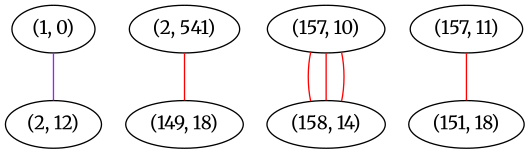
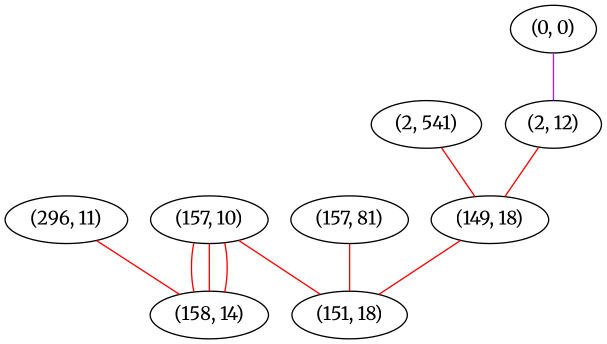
node "(1, 0)": label "(1, 0)" -> "(0, 0)"
node "(157, 11)": label "(157, 11)" -> "(157, 81)"
edge "(2, 12)" -- "(149, 18)": added
node "(296, 11)": added
edge "(157, 10)" -- "(151, 18)": added
edge "(149, 18)" -- "(151, 18)": added
